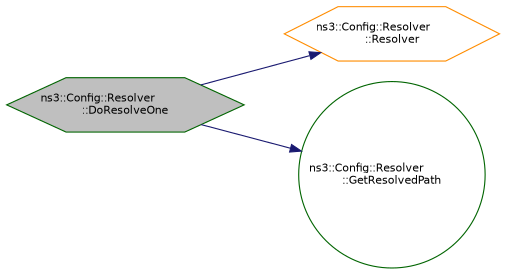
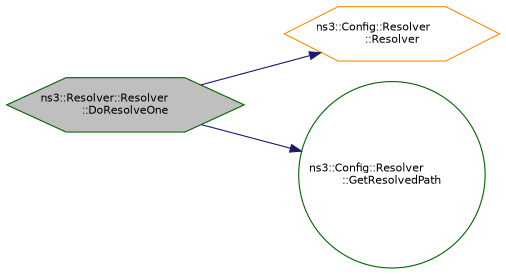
node "ns3::Config::Resolver ::DoResolveOne": label "ns3::Config::Resolver ::DoResolveOne" -> "ns3::Resolver::Resolver ::DoResolveOne"
